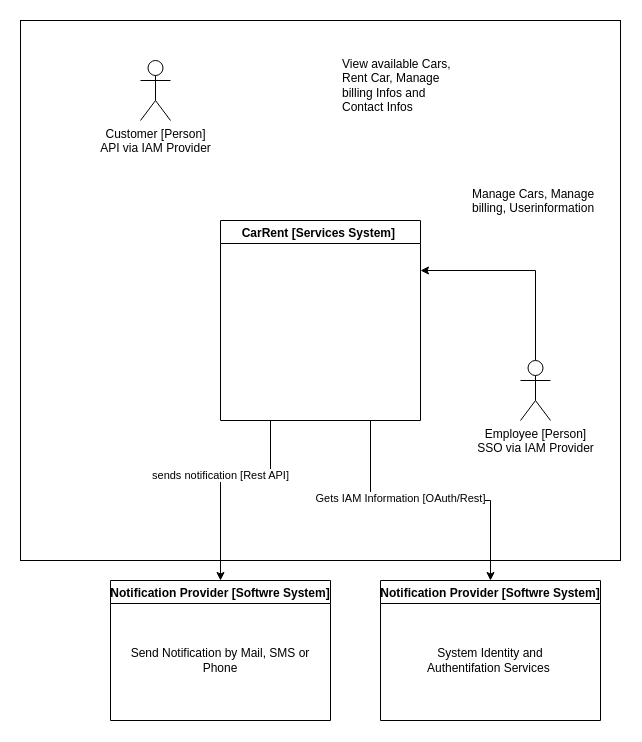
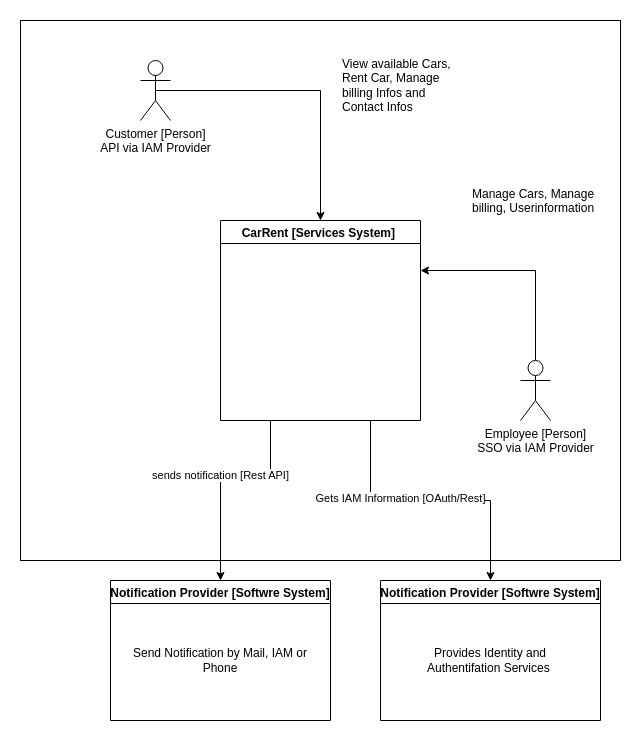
edge "Customer [Person] API via IAM Provider" -> "CarRent [Services System]": added
node "Send Notification by Mail, SMS or Phone": label "Send Notification by Mail, SMS or Phone" -> "Send Notification by Mail, IAM or Phone"
node "System Identity and Authentifation Services": label "System Identity and Authentifation Services" -> "Provides Identity and Authentifation Services"
